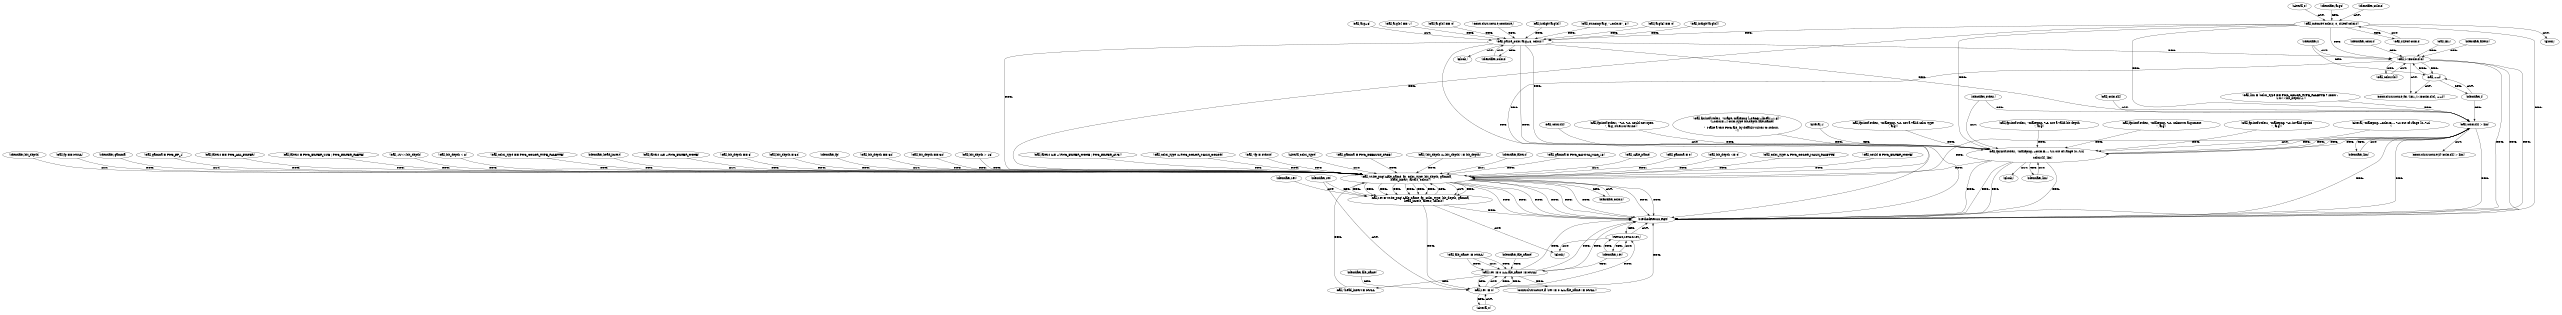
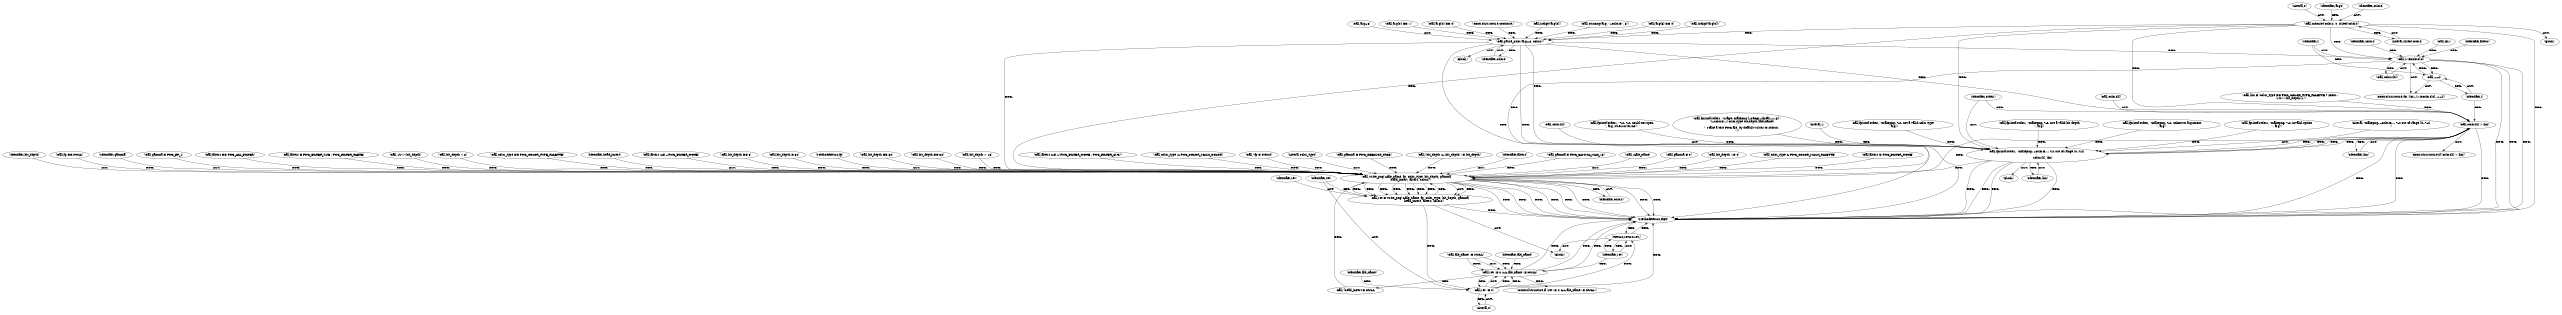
node "(Call,sizeof colors)": label "(Call,sizeof colors)" -> "(Literal,sizeof colors)"
node "(Identifier,fp)": label "(Identifier,fp)" -> "(MethodReturn,fp)"
node "(Call,could = PNG_FILTER_NONE)": label "(Call,could = PNG_FILTER_NONE)" -> "(Call,filters = PNG_FILTER_NONE)"
edge "(Return,return ret;)" -> "(MethodReturn,RET)": label "AST: " -> "DDG: "
